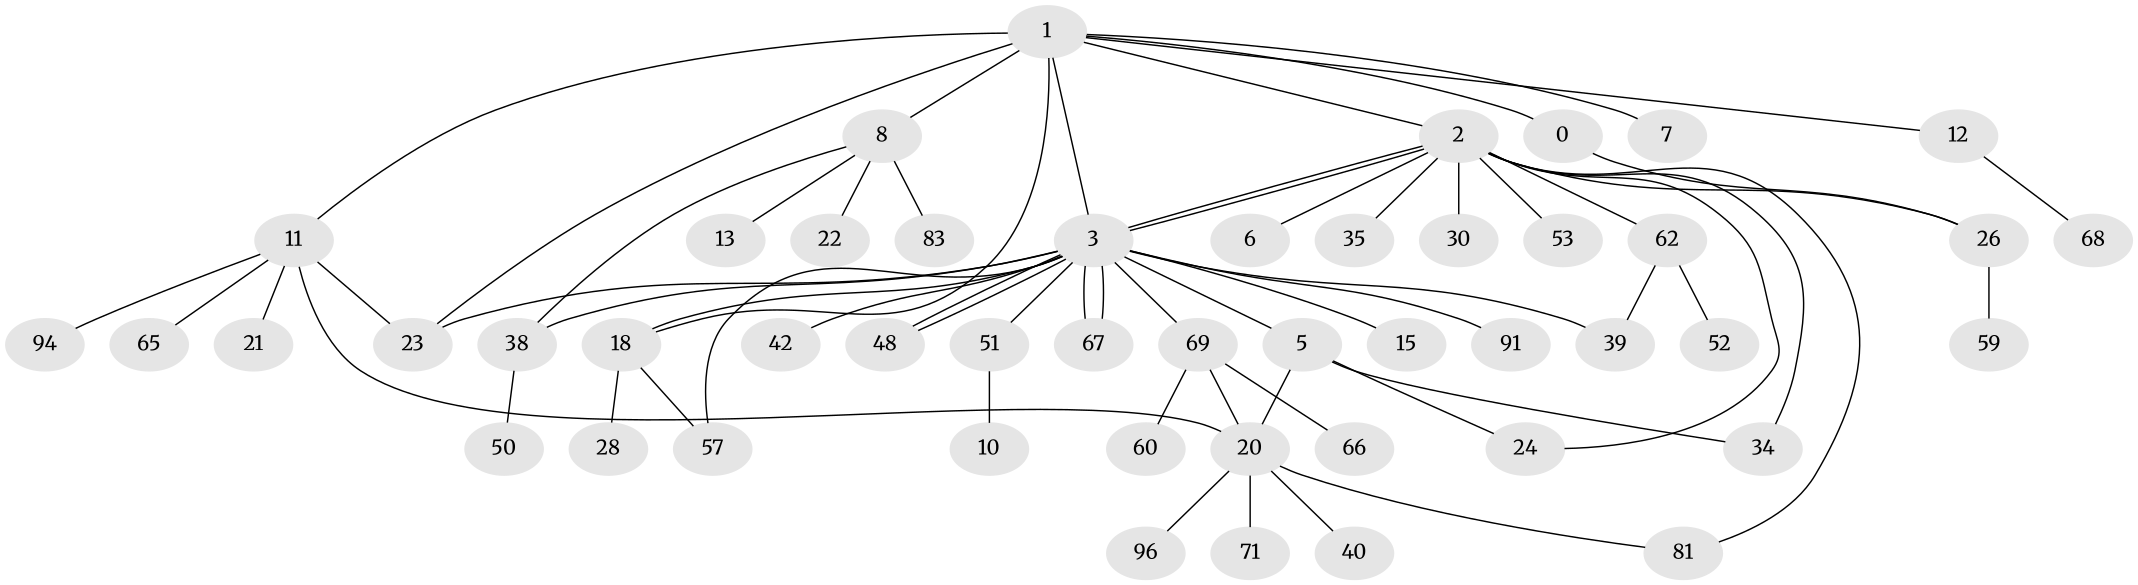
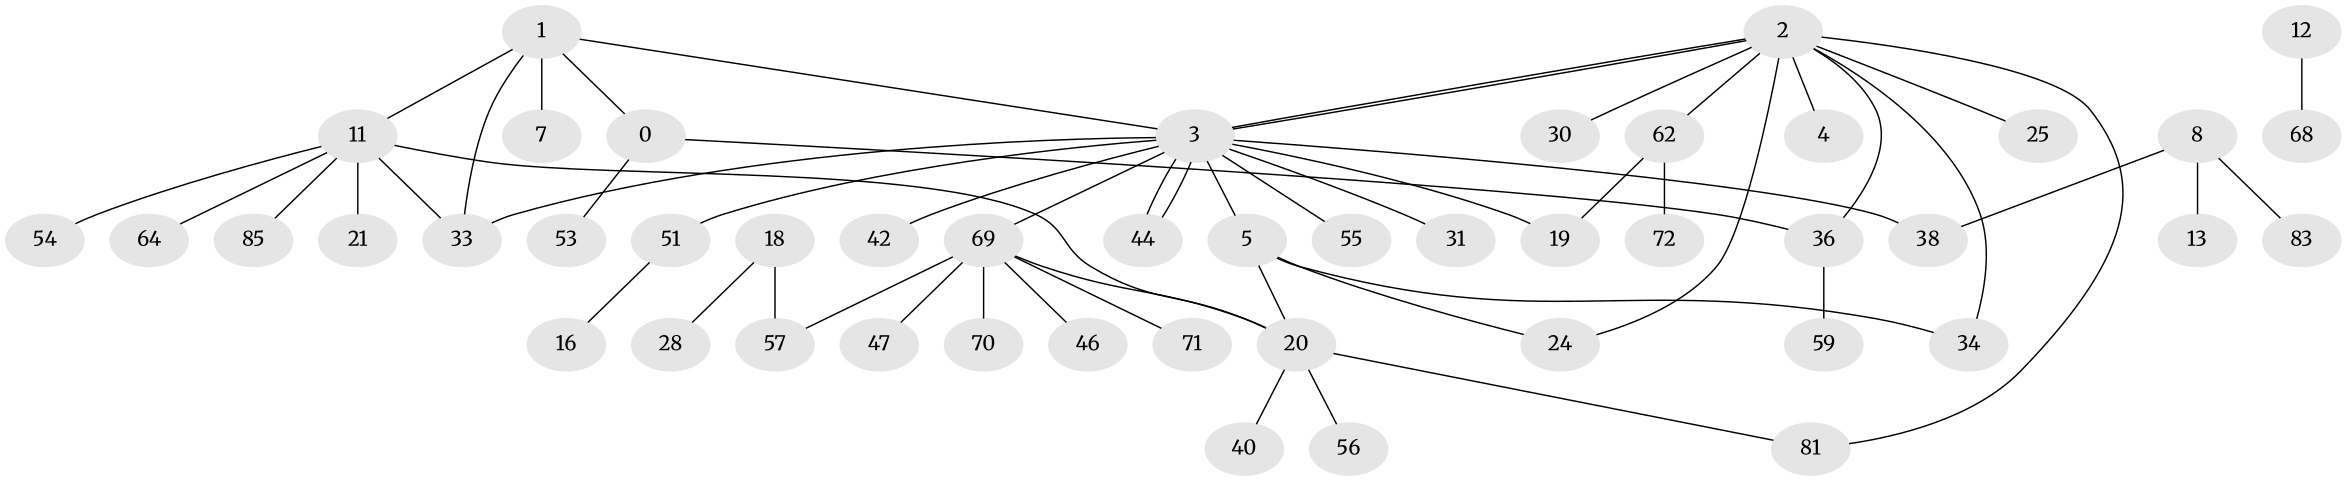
edge "1" -- "8": removed
edge "1" -- "2": removed
edge "1" -- "12": removed
edge "2" -- "53": now "0" -- "53"
node "54": added
node "22": removed
node "6": label "6" -> "4"
node "35": label "35" -> "25"
node "26": label "26" -> "36"
edge "3" -- "57": now "69" -- "57"
edge "3" -- "18": removed
edge "1" -- "18": removed
node "94": label "94" -> "64"
node "65": label "65" -> "85"
node "23": label "23" -> "33"
node "47": added
node "48": label "48" -> "44"
node "67": removed
node "15": label "15" -> "55"
node "91": label "91" -> "31"
node "39": label "39" -> "19"
node "52": label "52" -> "72"
node "50": removed
node "10": label "10" -> "16"
node "60": label "60" -> "70"
node "66": label "66" -> "46"
edge "20" -- "71": now "69" -- "71"
node "96": label "96" -> "56"
